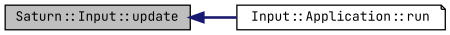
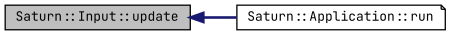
node "Input::Application::run": label "Input::Application::run" -> "Saturn::Application::run"
